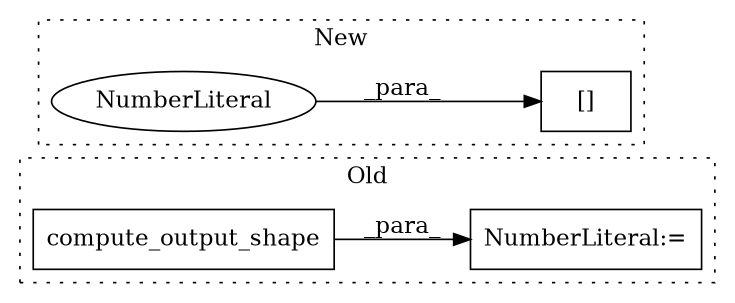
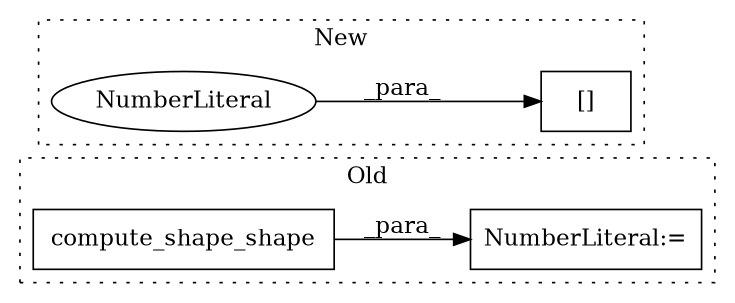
node "compute_output_shape": label "compute_output_shape" -> "compute_shape_shape"
